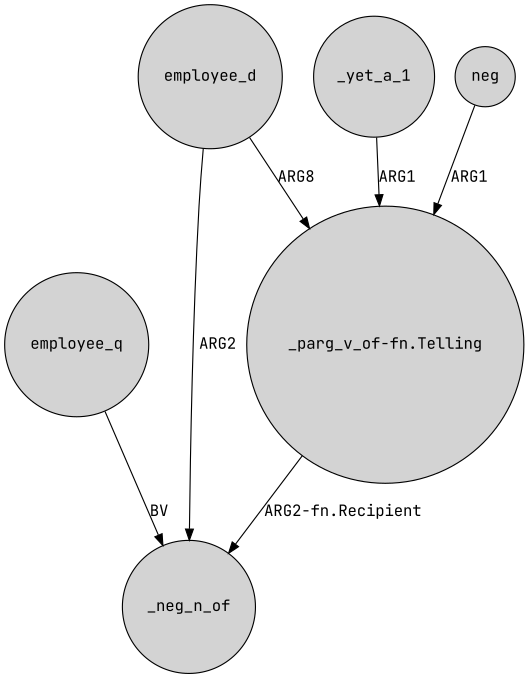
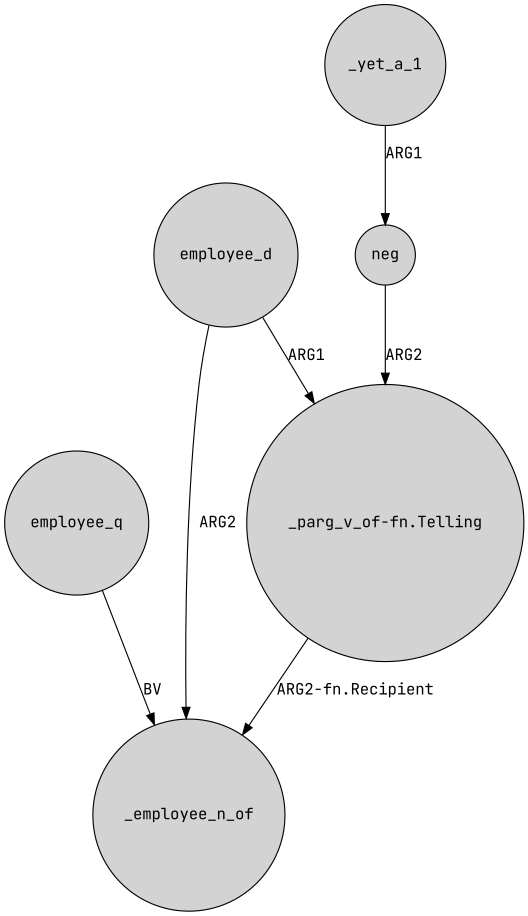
edge "_yet_a_1" -> "_parg_v_of-fn.Telling": now "_yet_a_1" -> "neg"
edge "employee_d" -> "_parg_v_of-fn.Telling": label "ARG8" -> "ARG1"
edge "neg" -> "_parg_v_of-fn.Telling": label "ARG1" -> "ARG2"
node "_neg_n_of": label "_neg_n_of" -> "_employee_n_of"
